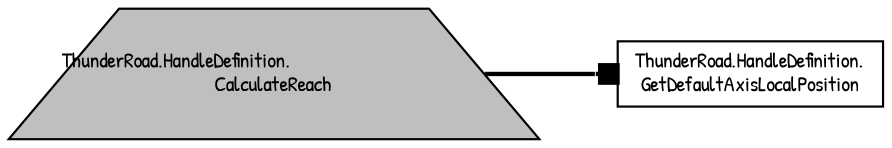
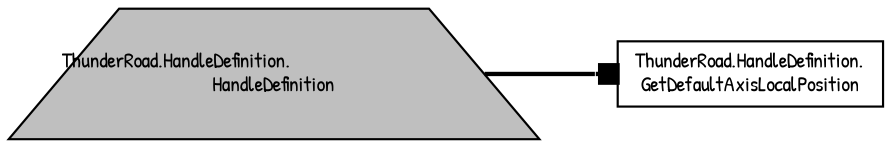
node "ThunderRoad.HandleDefinition. CalculateReach": label "ThunderRoad.HandleDefinition. CalculateReach" -> "ThunderRoad.HandleDefinition. HandleDefinition"
